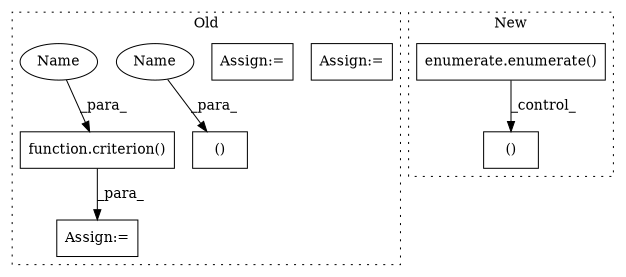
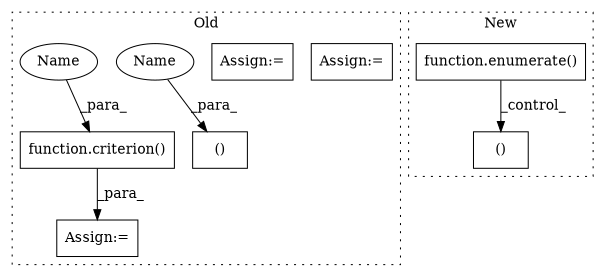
node "enumerate.enumerate()": label "enumerate.enumerate()" -> "function.enumerate()"
